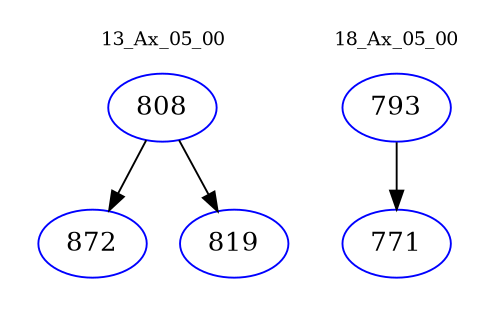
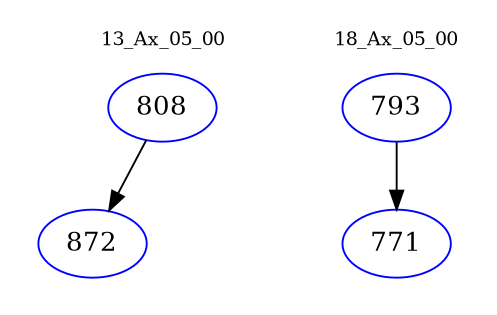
node "819": removed
